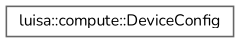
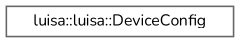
node "luisa::compute::DeviceConfig": label "luisa::compute::DeviceConfig" -> "luisa::luisa::DeviceConfig"
